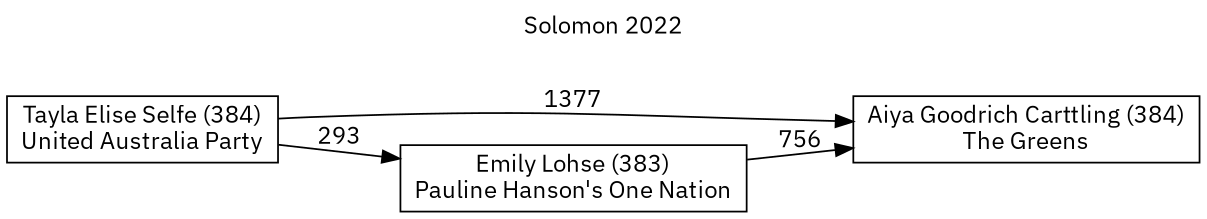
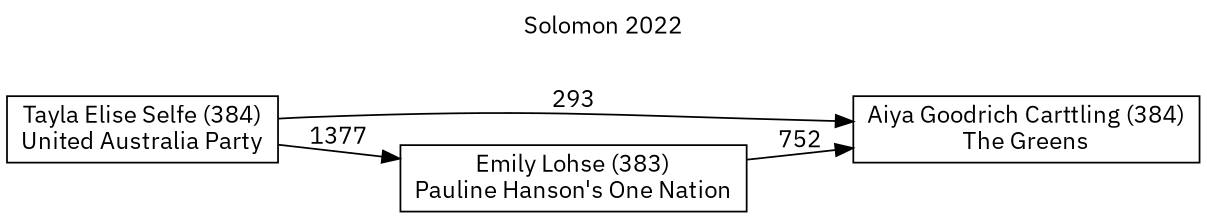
edge "Tayla Elise Selfe (384) United Australia Party" -> "Aiya Goodrich Carttling (384) The Greens": label "1377" -> "293"
edge "Tayla Elise Selfe (384) United Australia Party" -> "Emily Lohse (383) Pauline Hanson's One Nation": label "293" -> "1377"
edge "Emily Lohse (383) Pauline Hanson's One Nation" -> "Aiya Goodrich Carttling (384) The Greens": label "756" -> "752"
